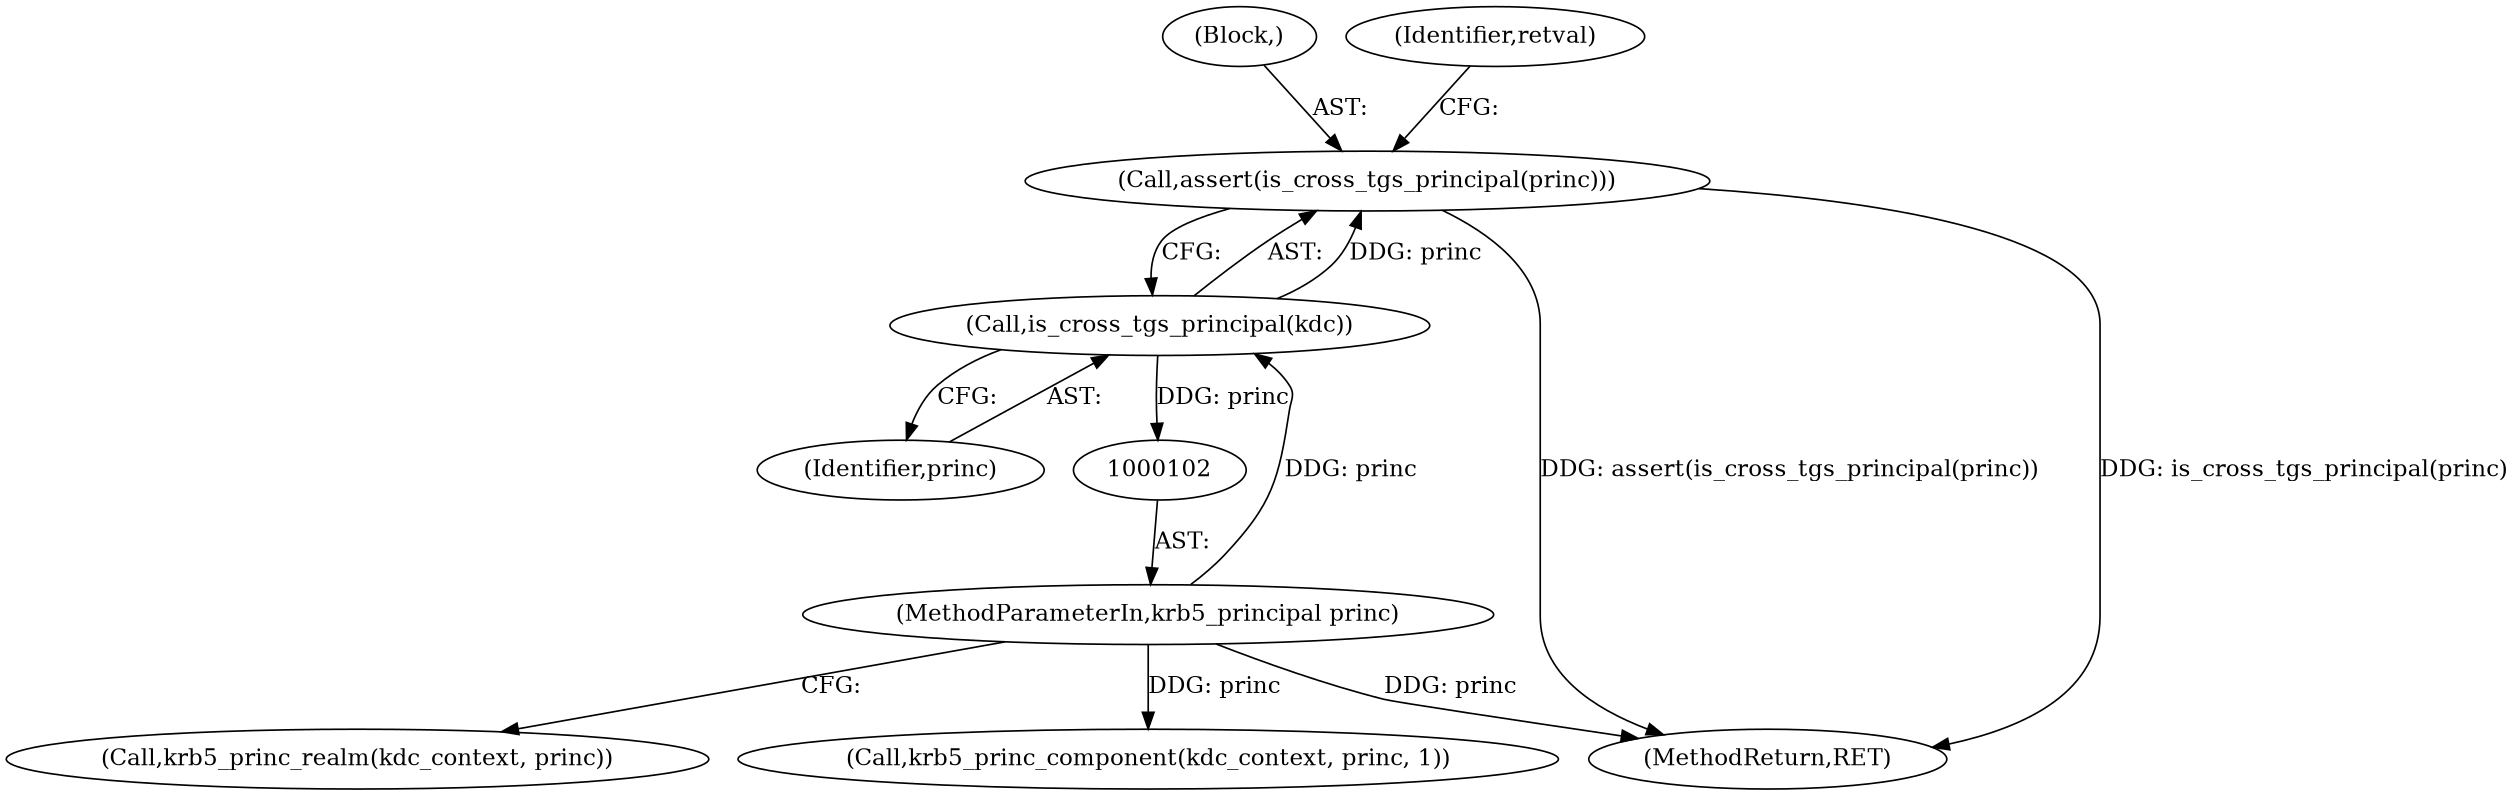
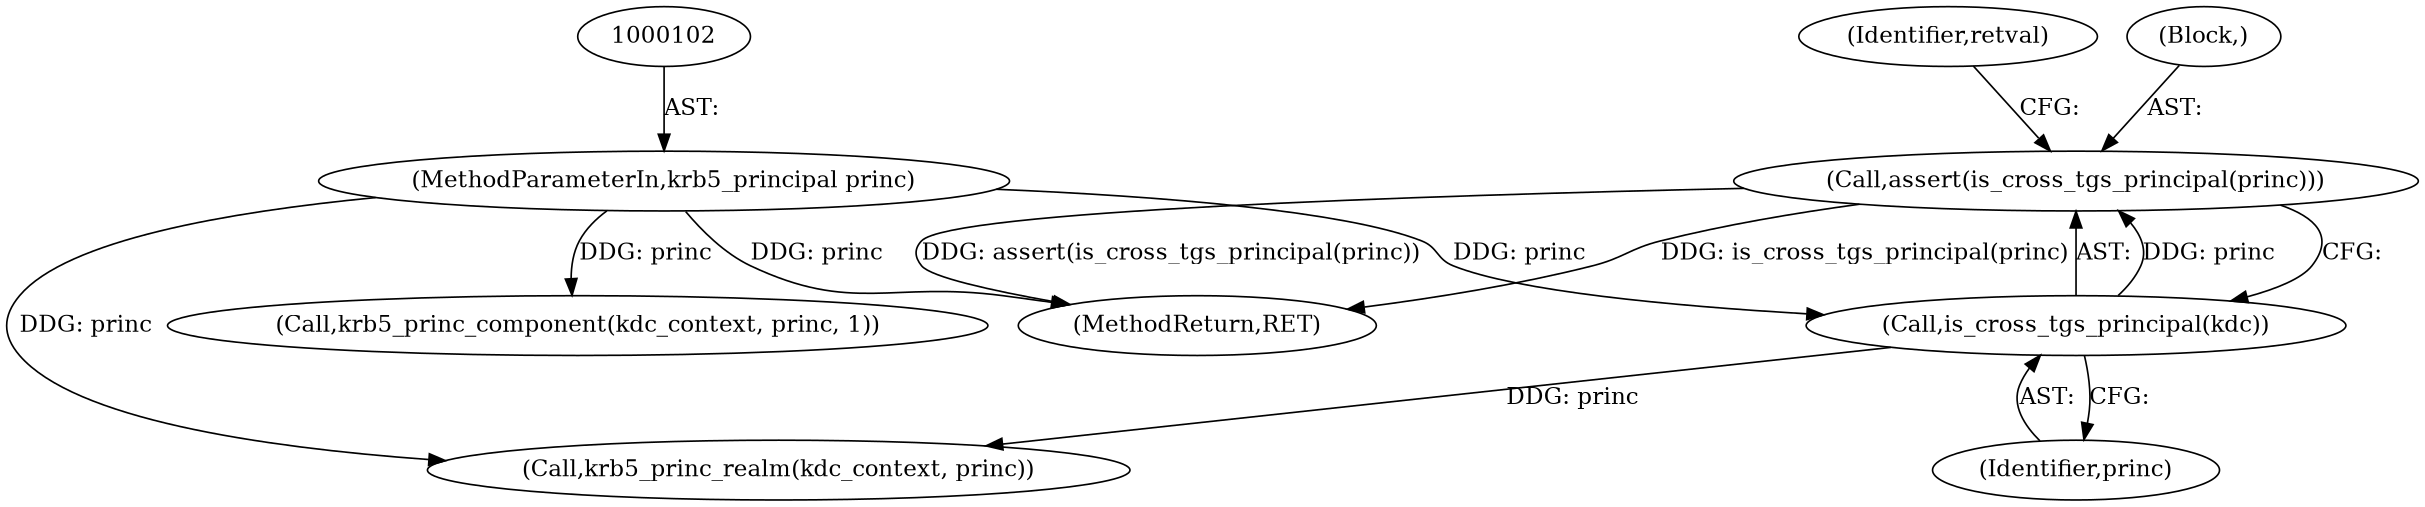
edge "(Call,is_cross_tgs_principal(kdc))" -> "1000102": now "(Call,is_cross_tgs_principal(kdc))" -> "(Call,krb5_princ_realm(kdc_context, princ))"
edge "(MethodParameterIn,krb5_principal princ)" -> "(Call,krb5_princ_realm(kdc_context, princ))": label "CFG: " -> "DDG: princ"
